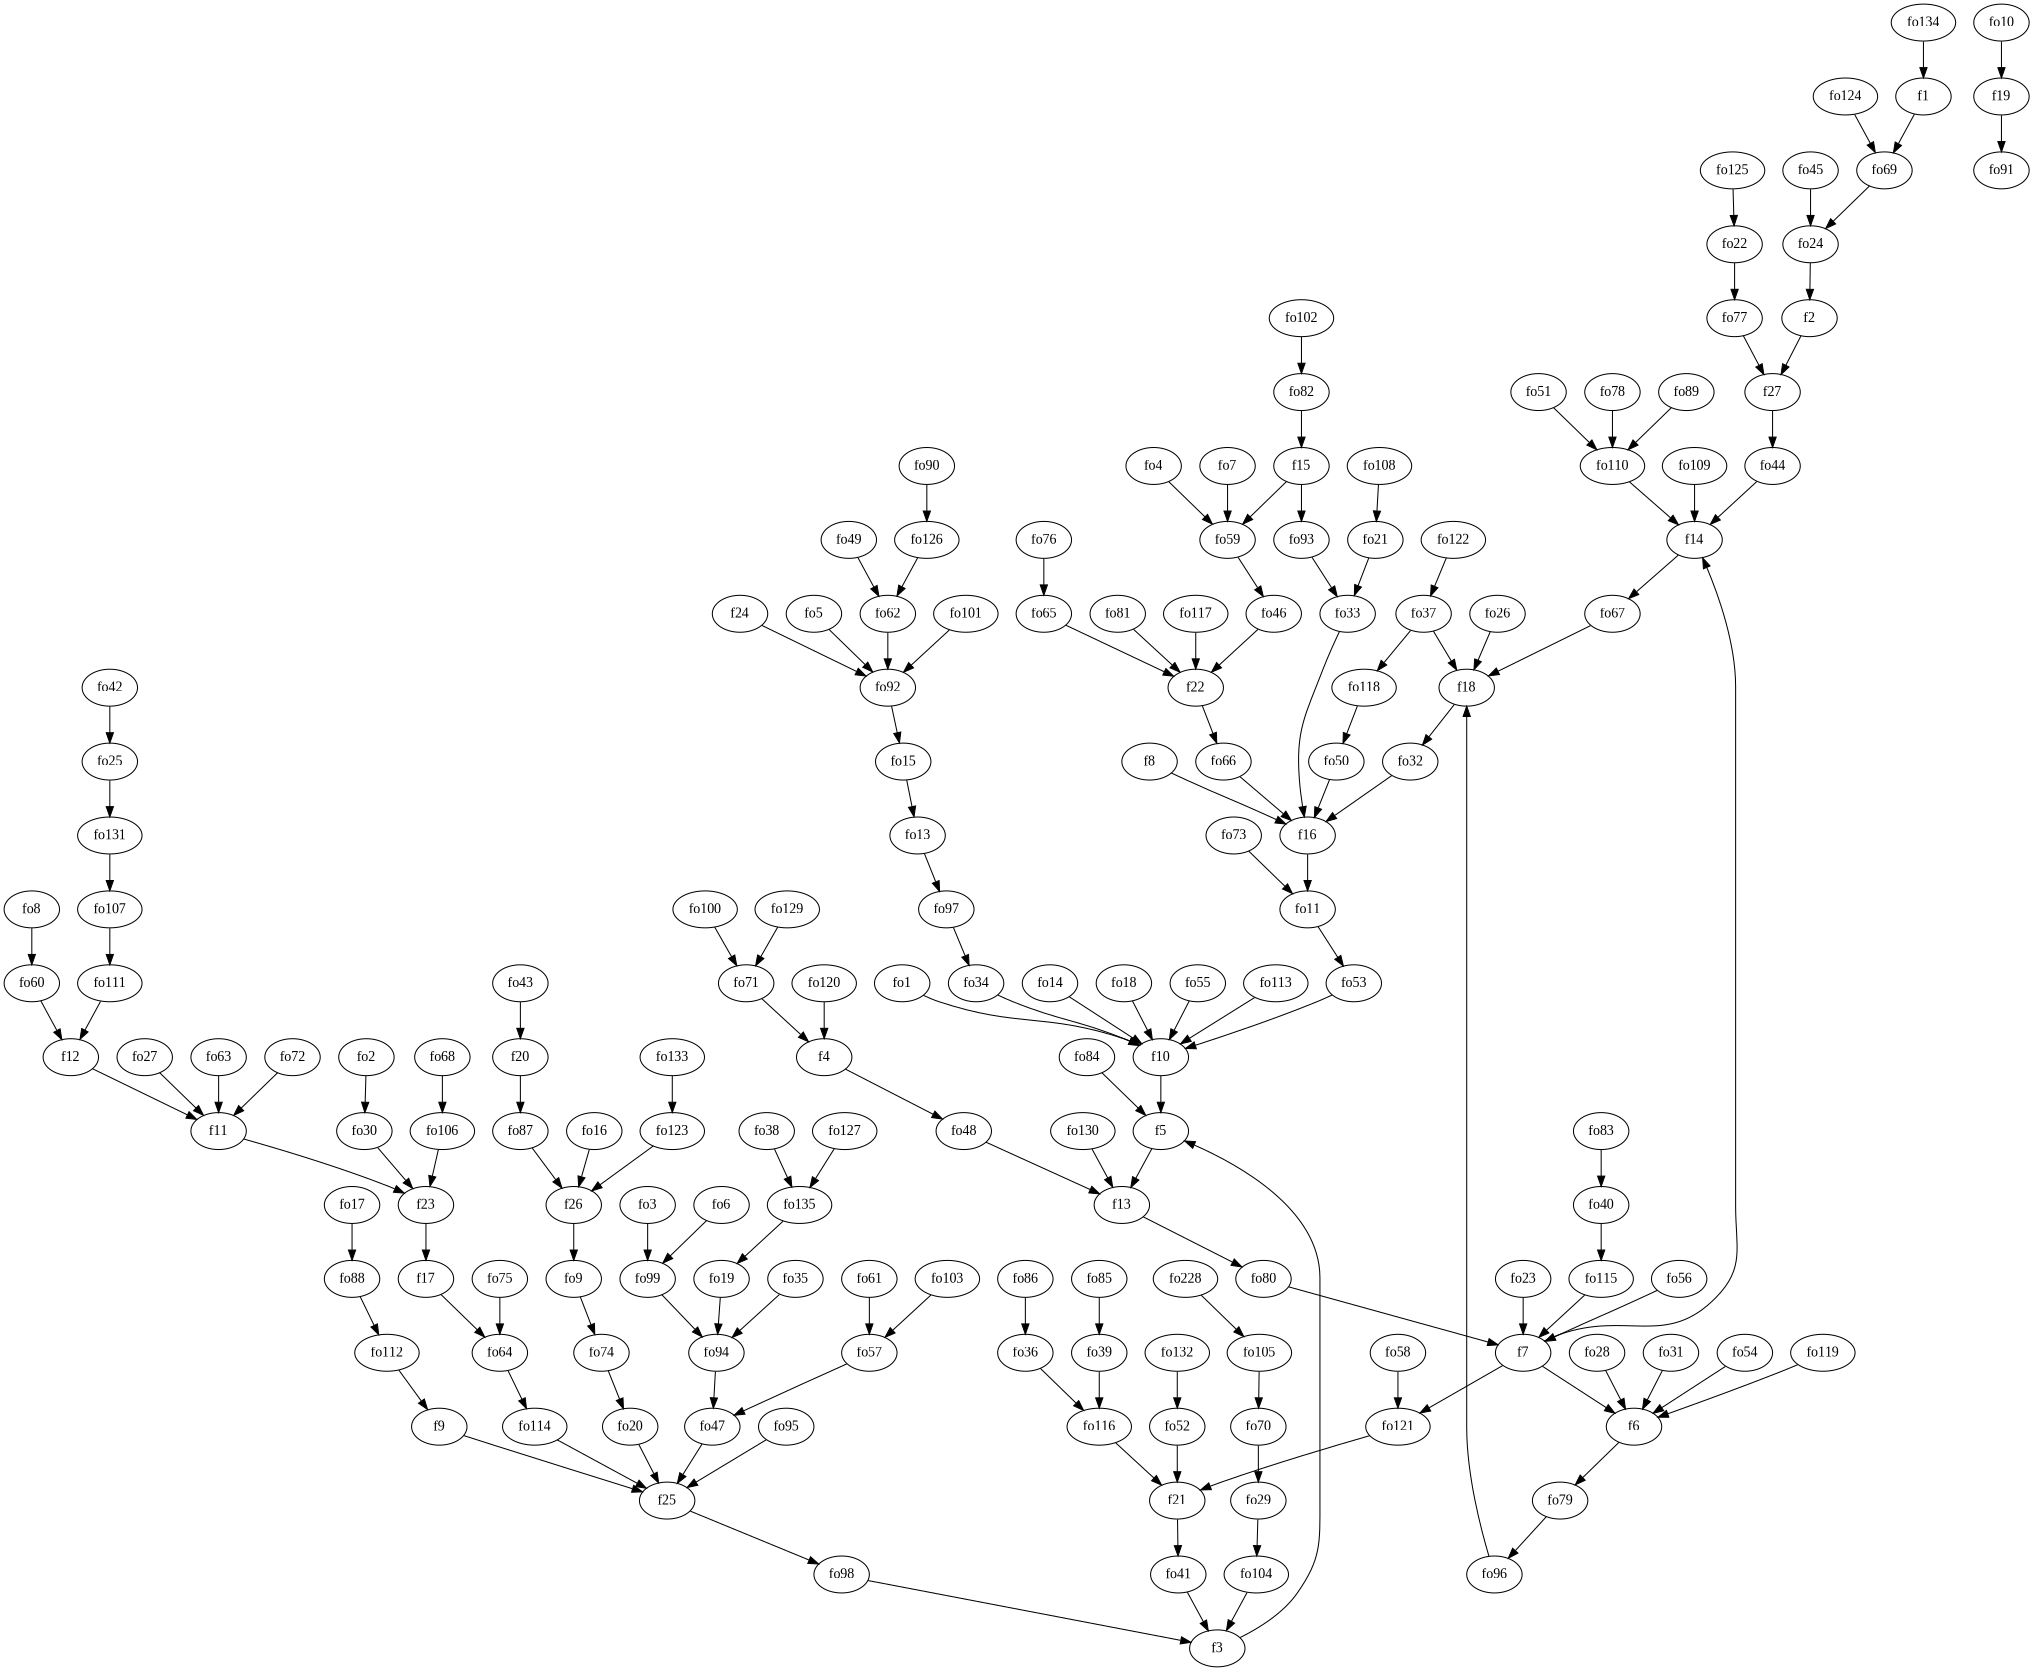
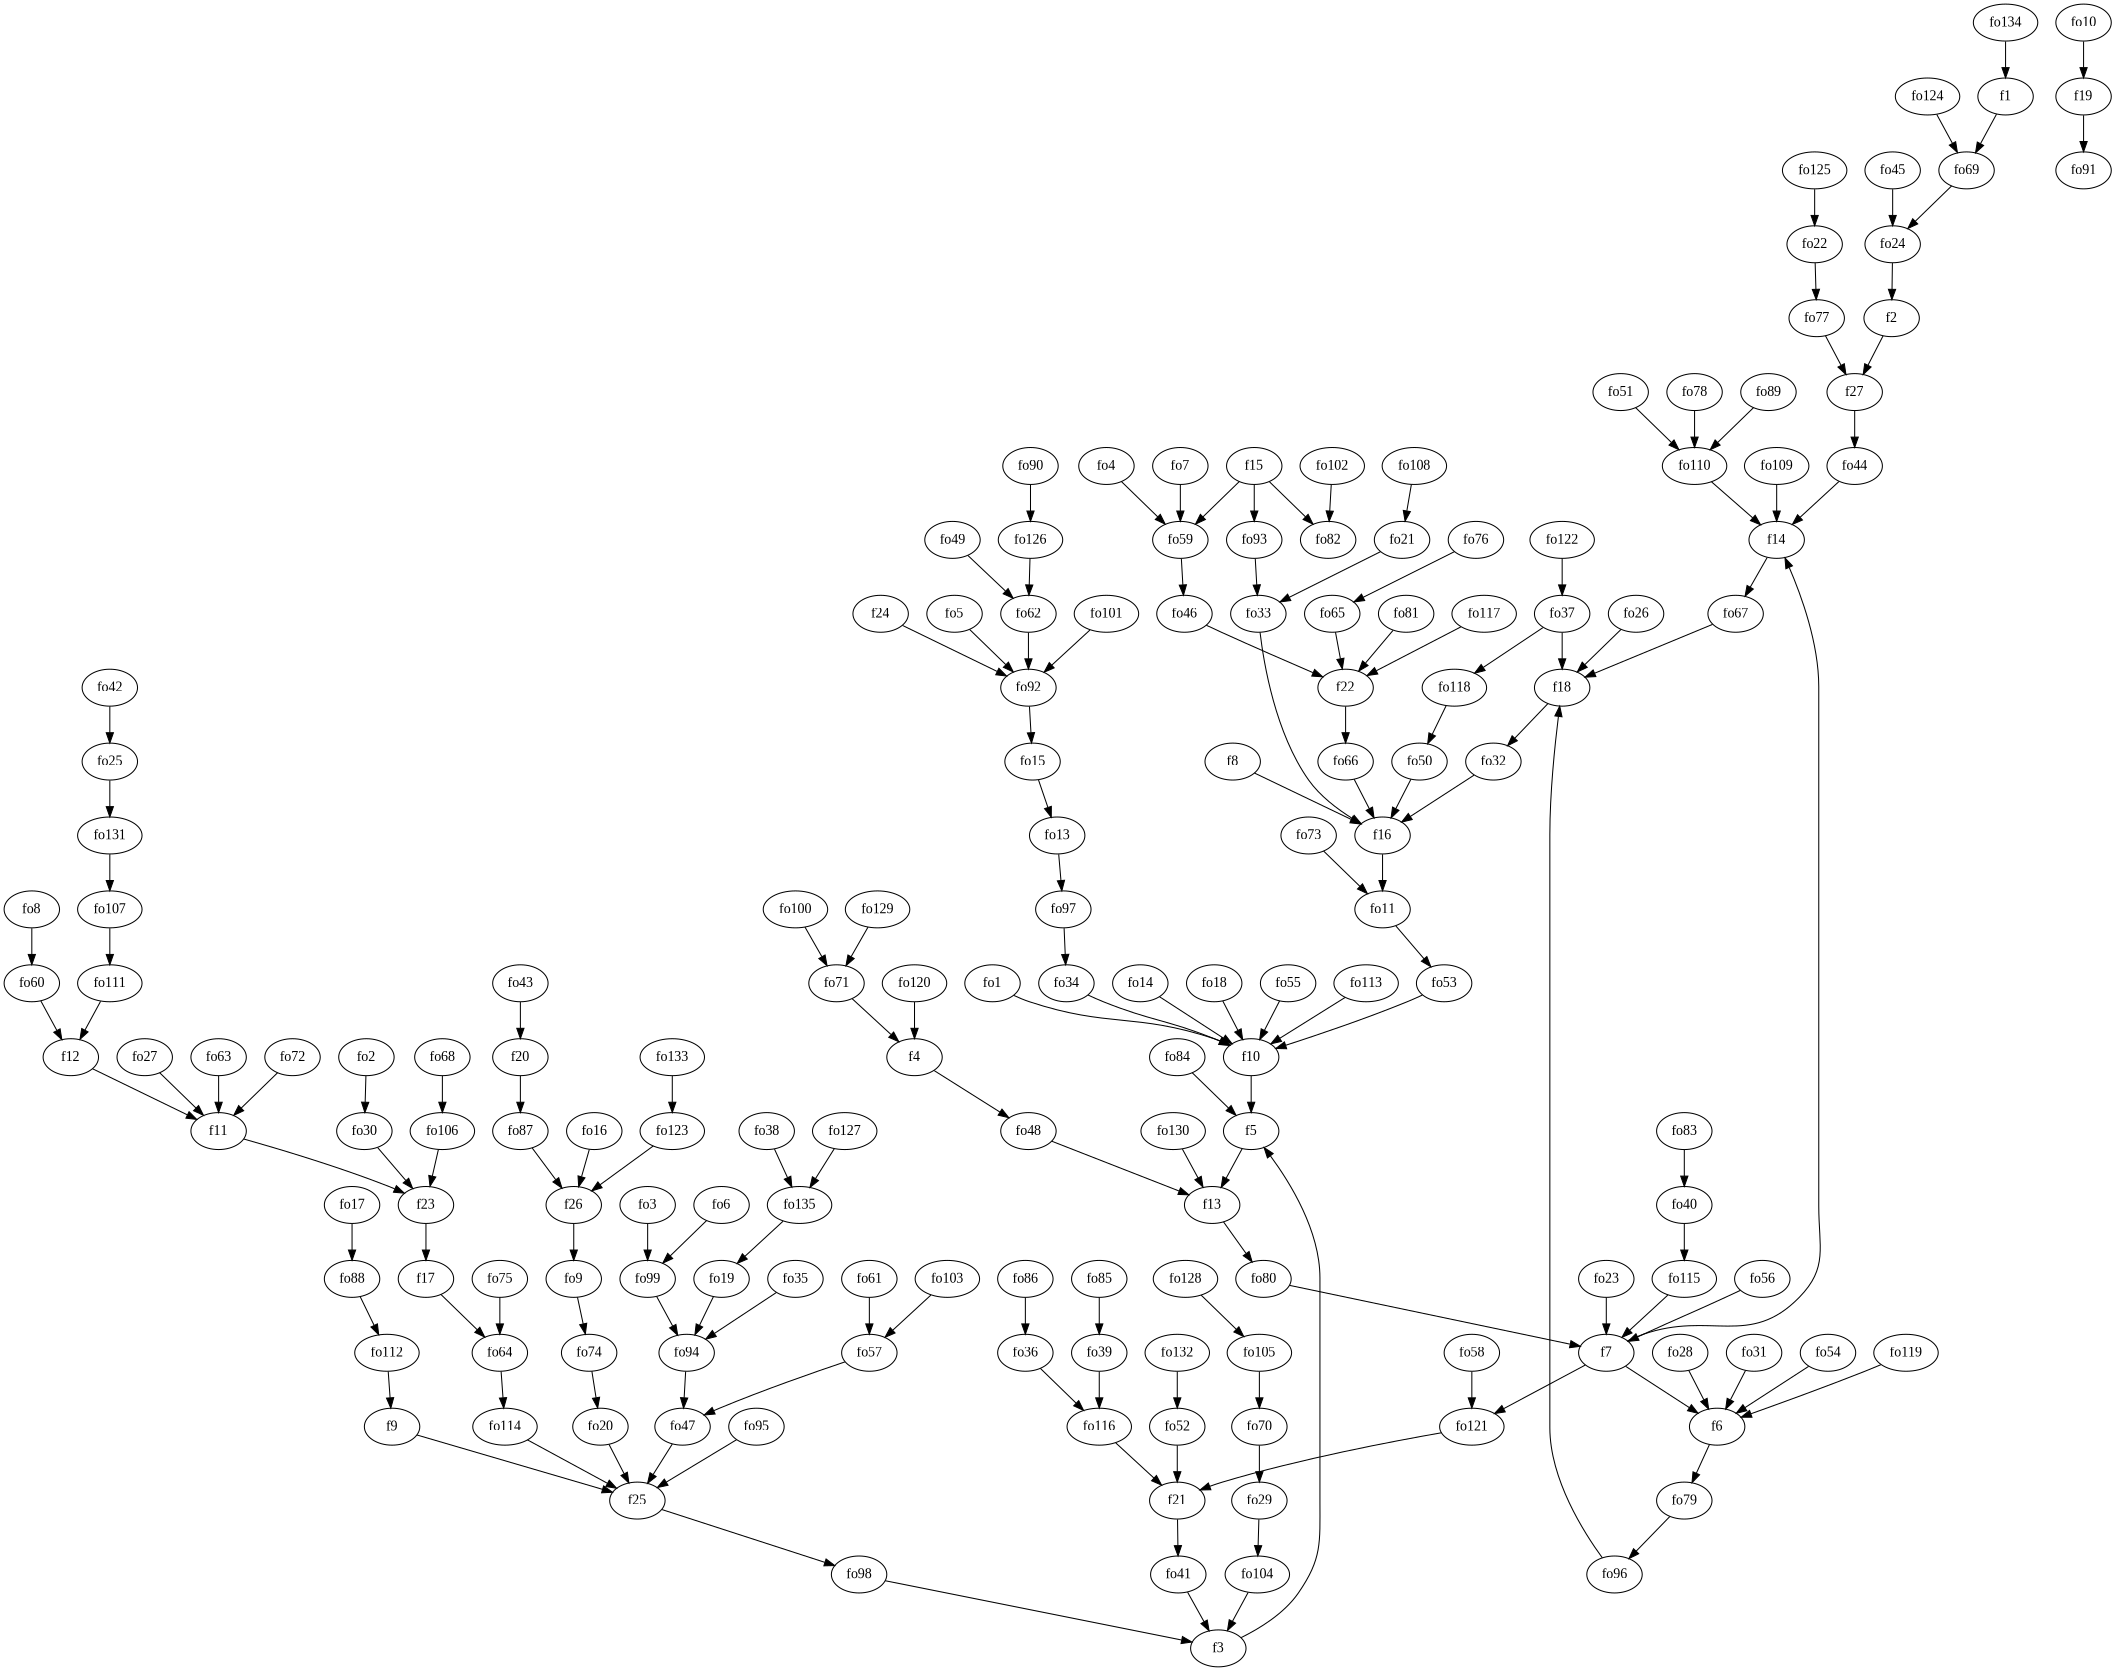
edge "fo82" -> "f15": reversed
node "fo228": label "fo228" -> "fo128"
